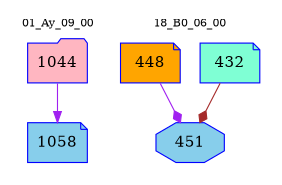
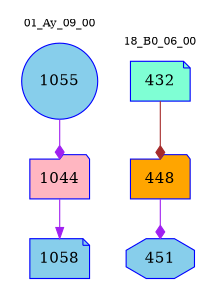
node "448": shape note -> folder
node "1055": added
edge "432" -> "451": now "432" -> "448"
